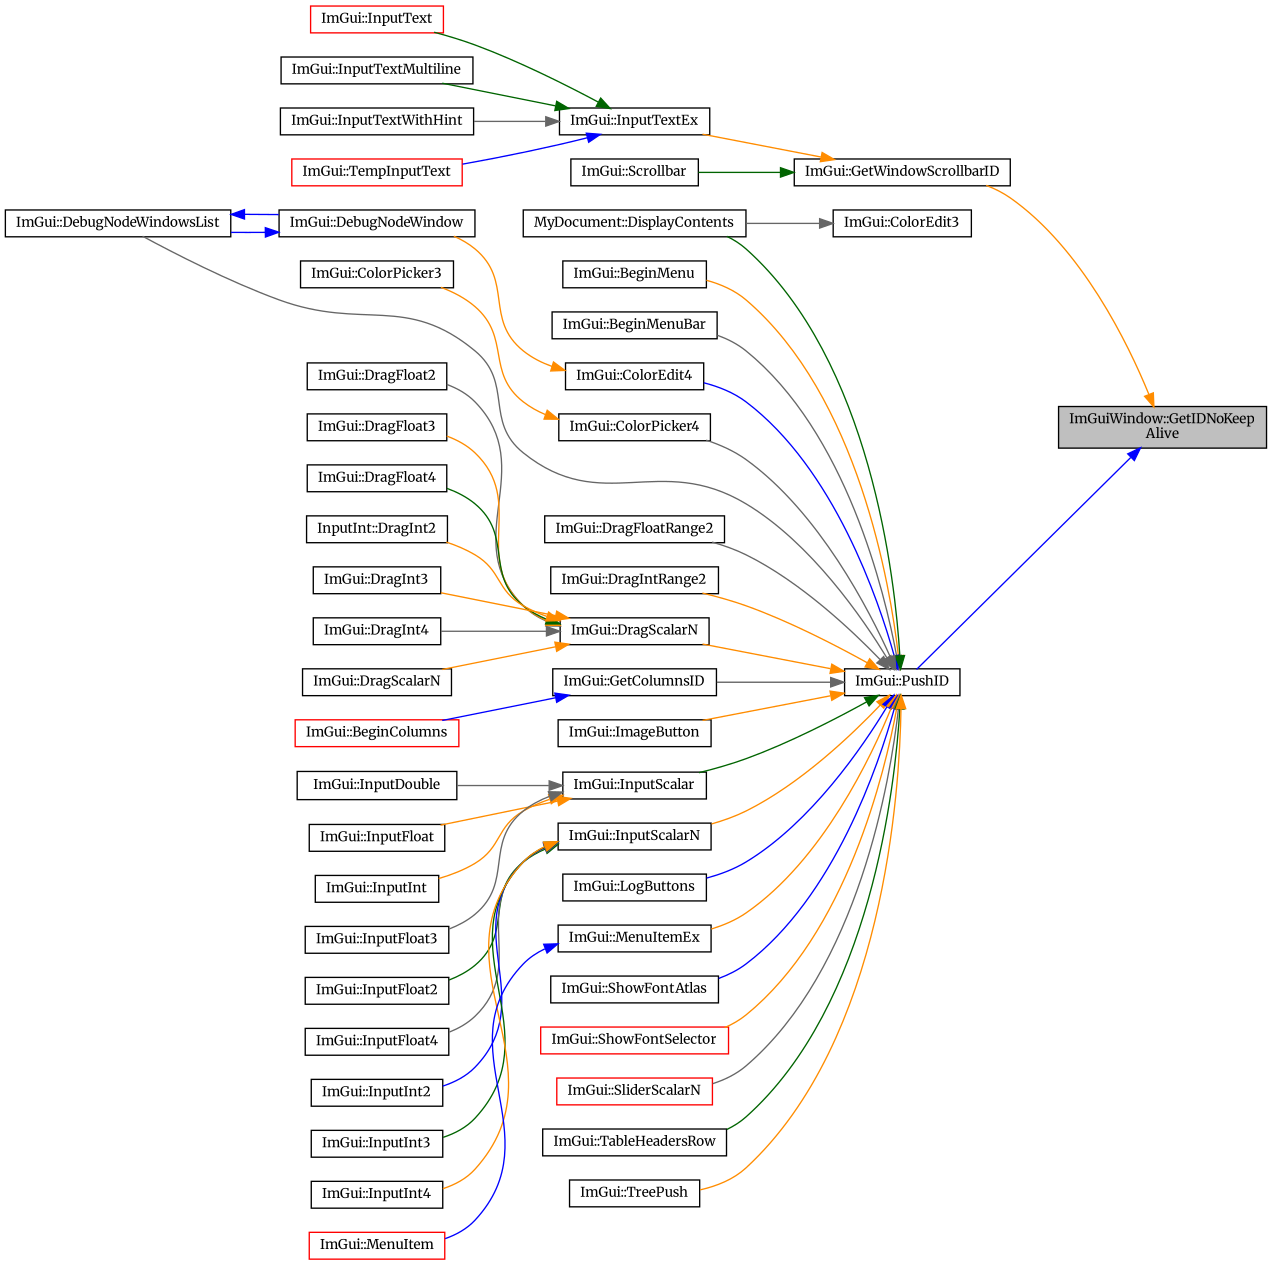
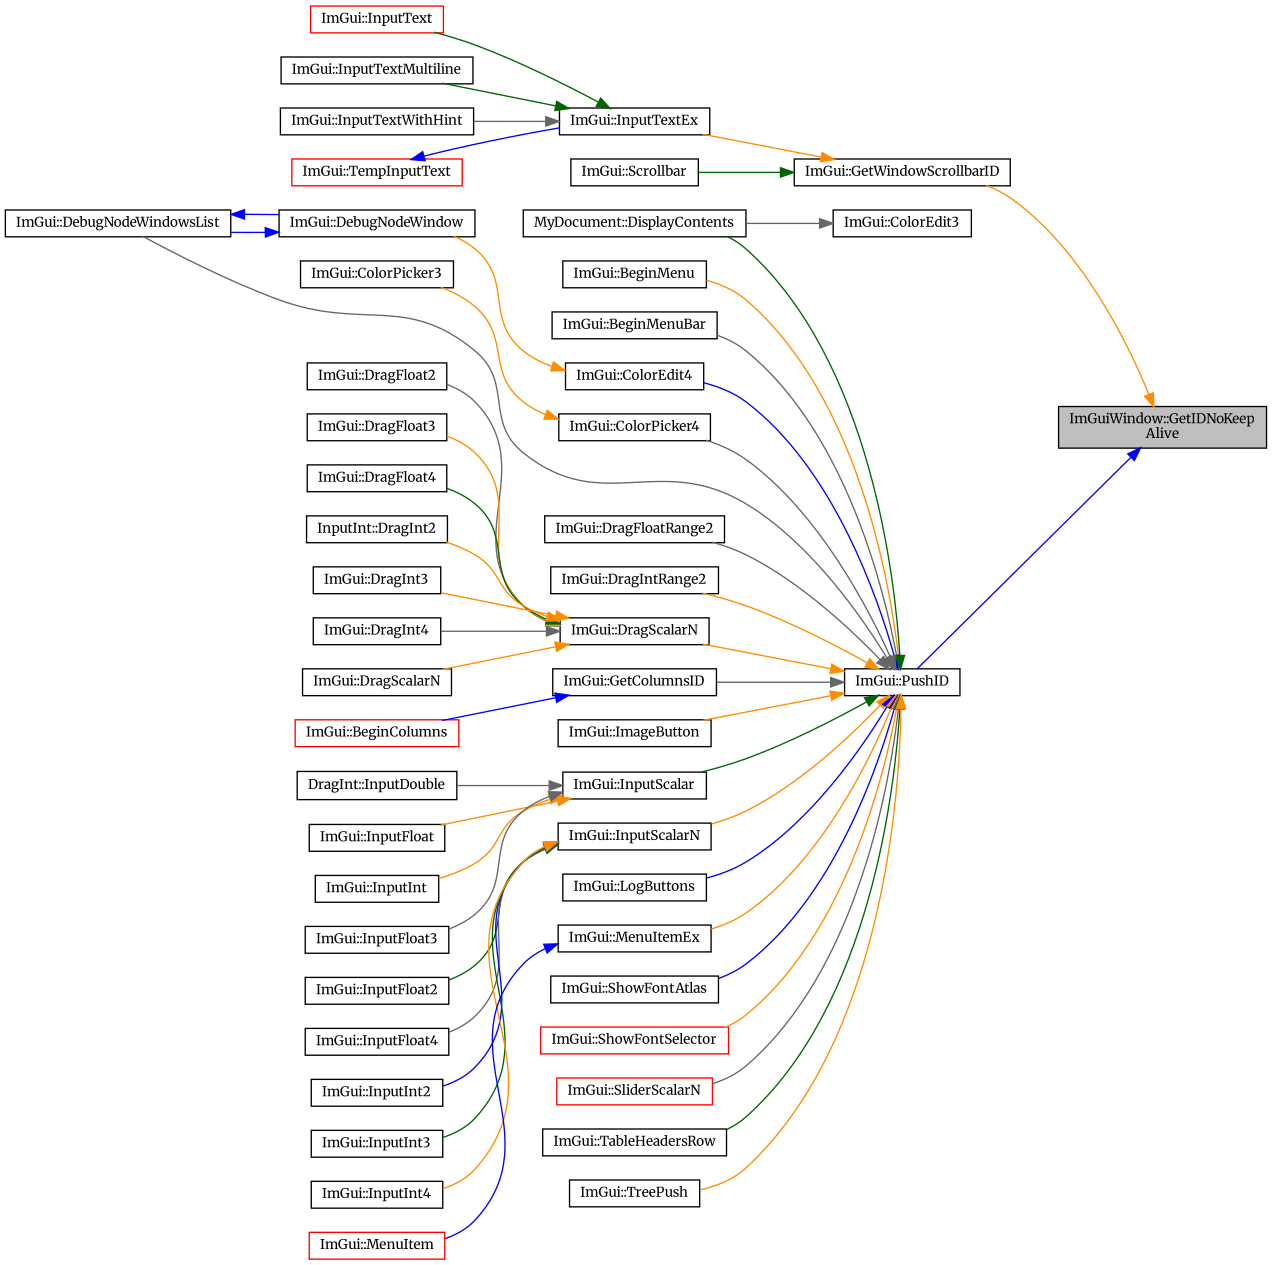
edge "ImGui::TempInputText" -> "ImGui::InputTextEx": reversed
node "ImGui::InputDouble": label "ImGui::InputDouble" -> "DragInt::InputDouble"
